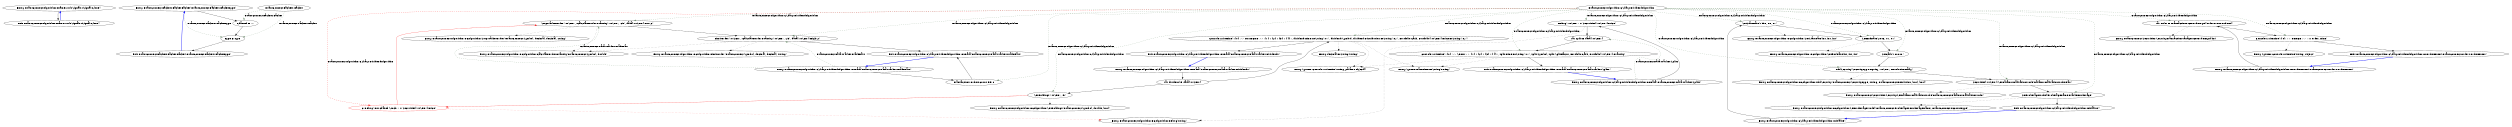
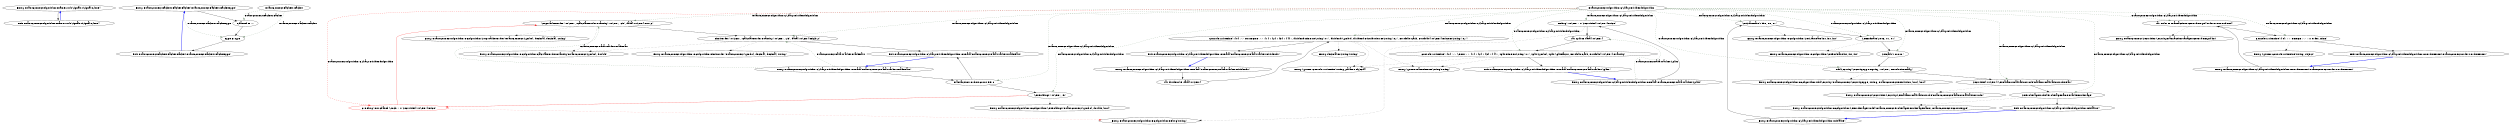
edge "var dividend = data[''MSFT'']" -> "SetHoldings(''MSFT'', .5)": now "Transactions.OrdersCount == 0" -> "SetHoldings(''MSFT'', .5)"
